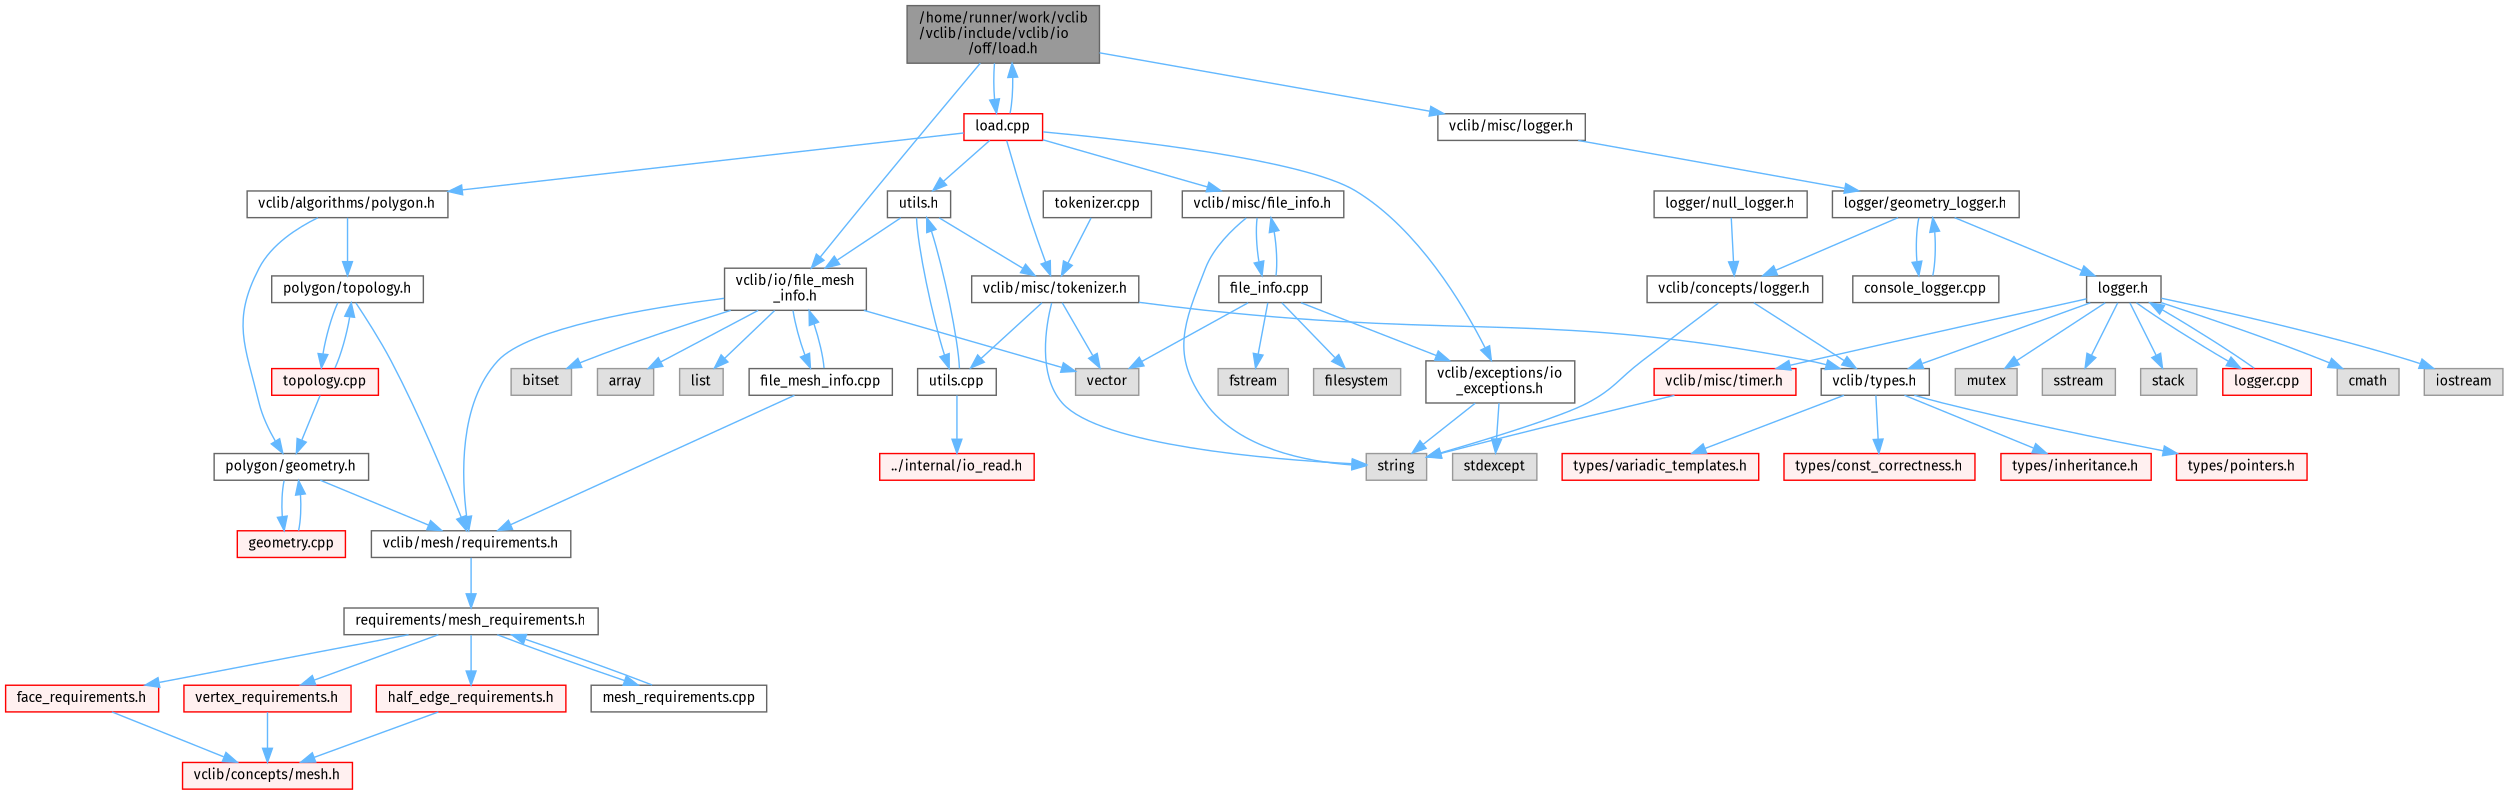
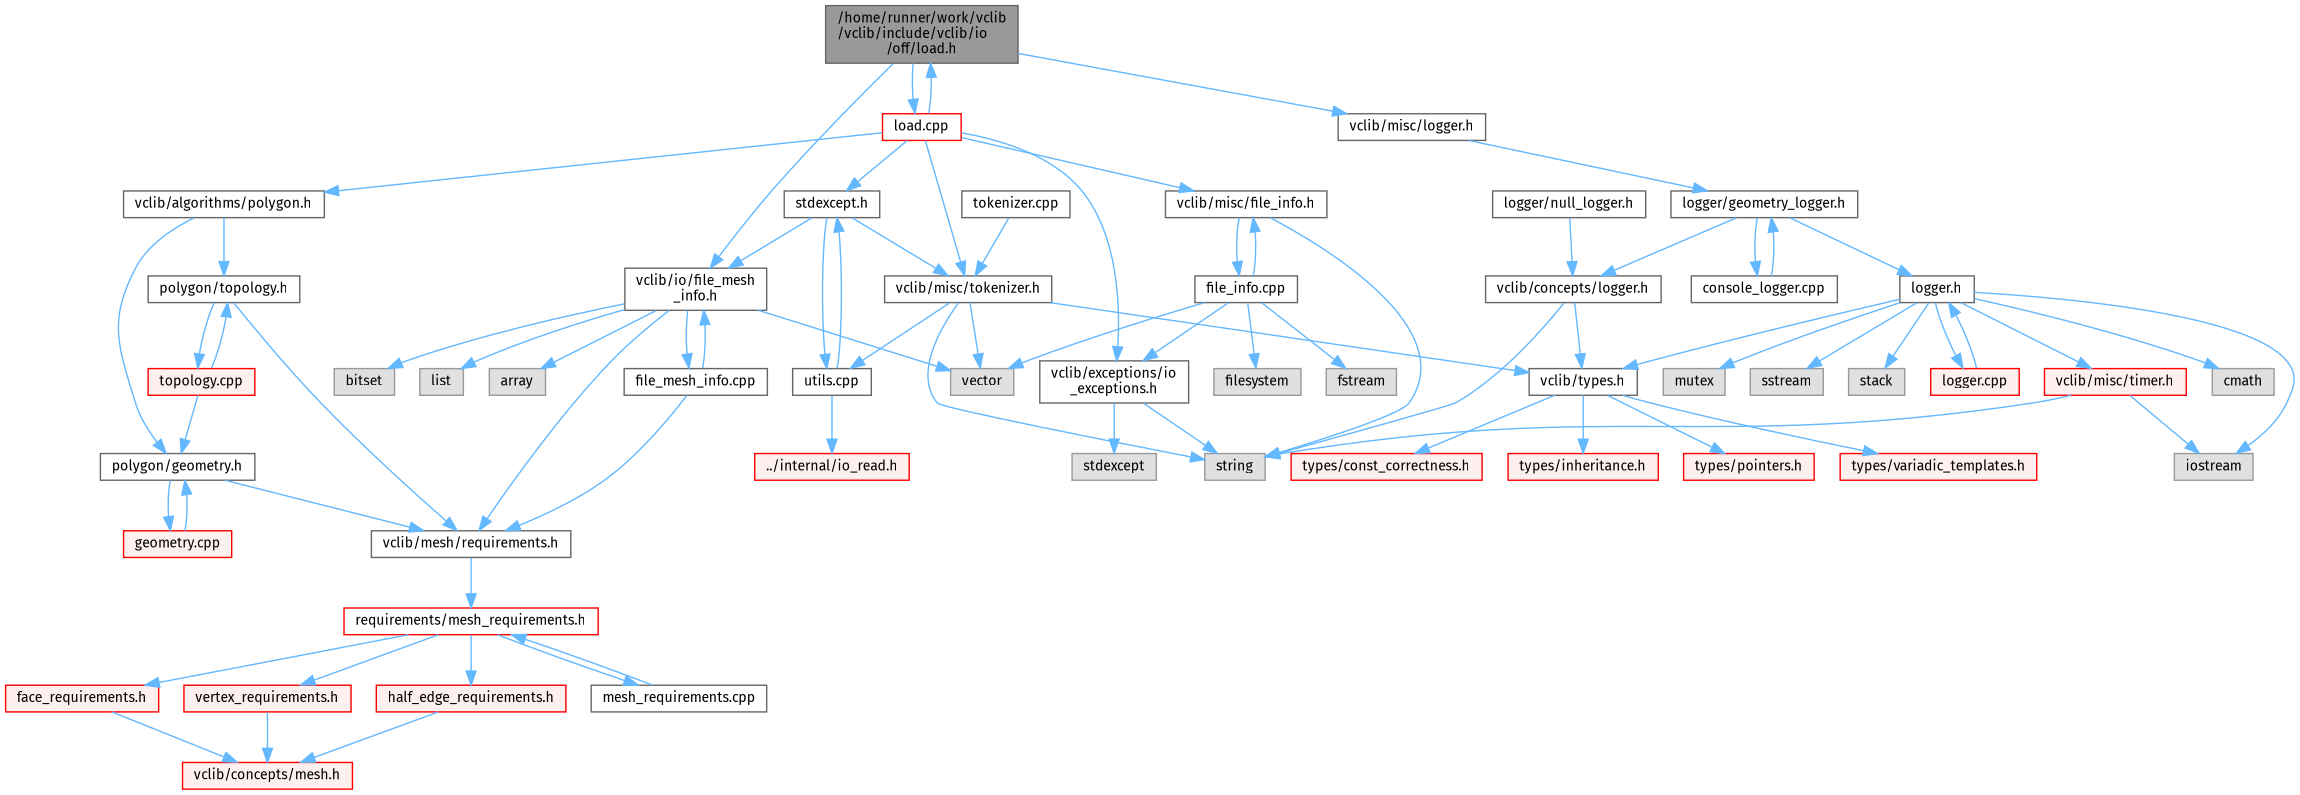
node "utils.h": label "utils.h" -> "stdexcept.h"
edge "vclib/misc/timer.h" -> "iostream": added
node "requirements/mesh_requirements.h": color grey40 -> red
